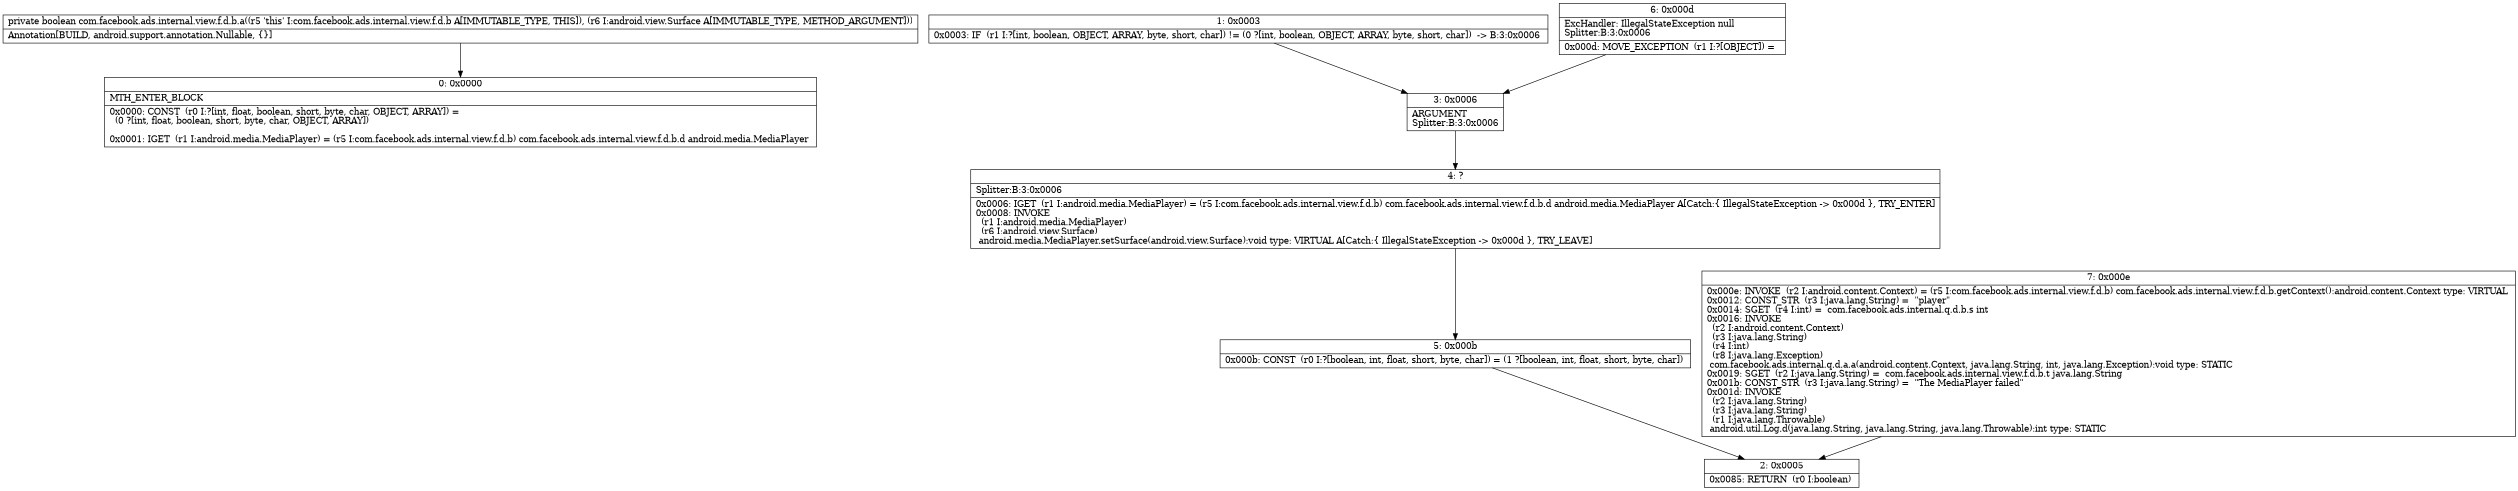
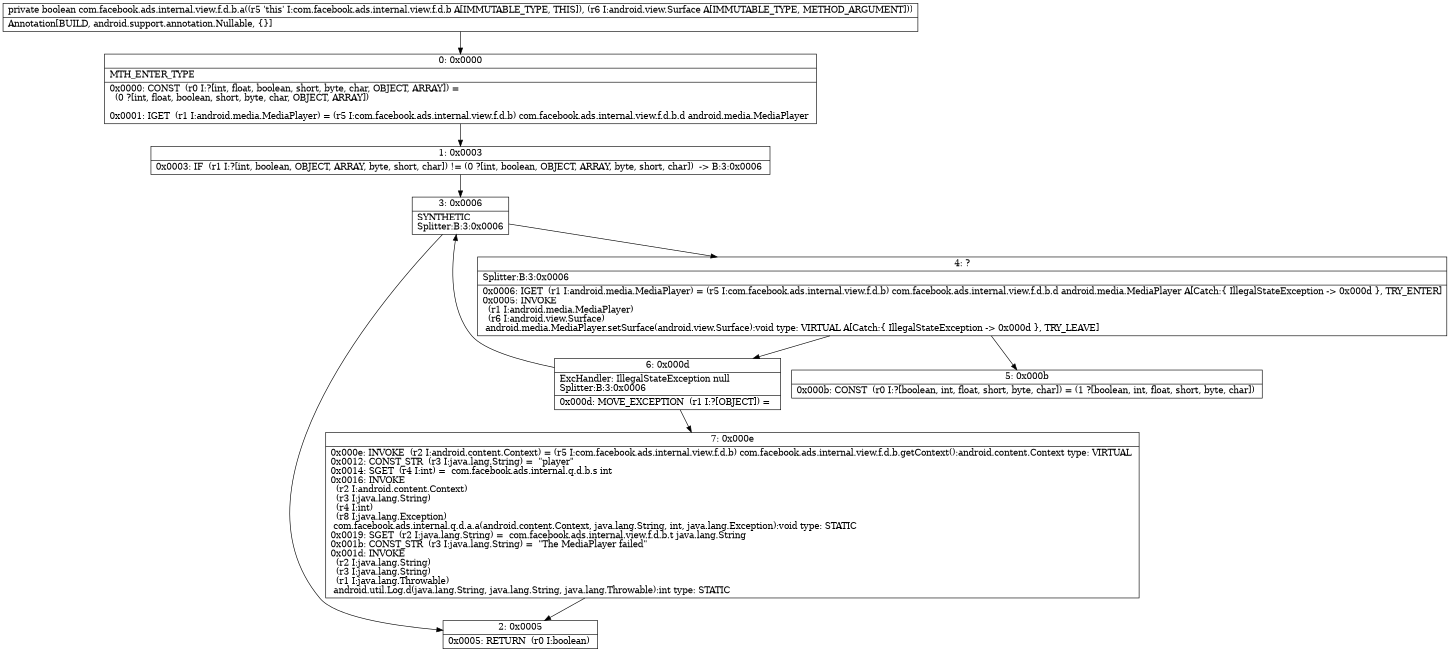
node "0: 0x0000": text "MTH_ENTER_BLOCK" -> "MTH_ENTER_TYPE"
node "3: 0x0006": text "ARGUMENT" -> "SYNTHETIC"
edge "0: 0x0000" -> "1: 0x0003": added
node "4: ?": text "0x0008: INVOKE" -> "0x0005: INVOKE"
edge "4: ?" -> "6: 0x000d": added
edge "5: 0x000b" -> "2: 0x0005": now "3: 0x0006" -> "2: 0x0005"
edge "6: 0x000d" -> "7: 0x000e": added
node "2: 0x0005": text "0x0085: RETURN  (r0 I:boolean)" -> "0x0005: RETURN  (r0 I:boolean)"
